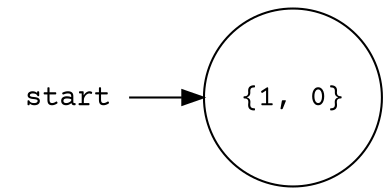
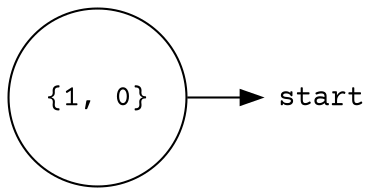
edge "start" -> "{1, 0}": reversed
